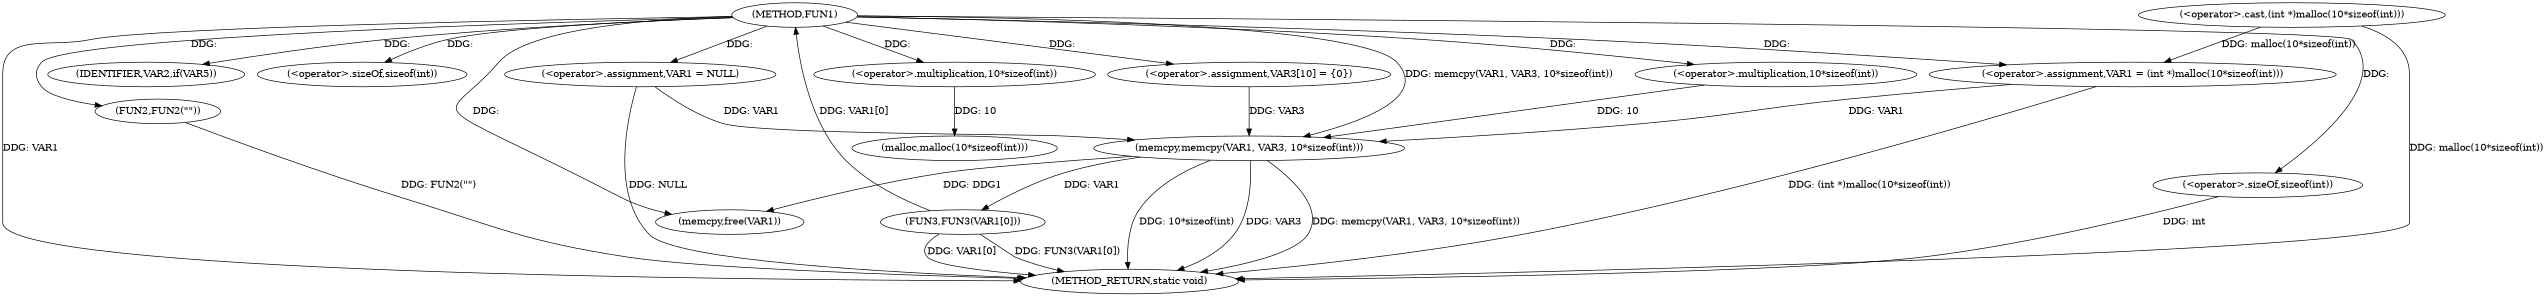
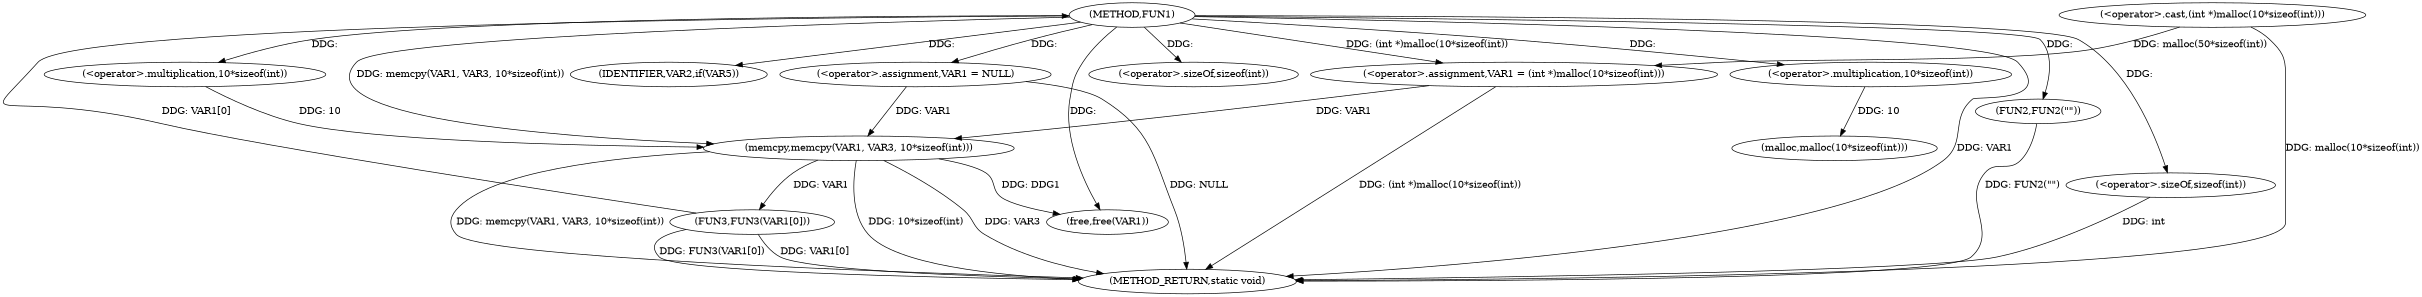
edge "(METHOD,FUN1)" -> "(<operator>.assignment,VAR1 = (int *)malloc(10*sizeof(int)))": label "DDG: " -> "DDG: (int *)malloc(10*sizeof(int))"
edge "(<operator>.cast,(int *)malloc(10*sizeof(int)))" -> "(<operator>.assignment,VAR1 = (int *)malloc(10*sizeof(int)))": label "DDG: malloc(10*sizeof(int))" -> "DDG: malloc(50*sizeof(int))"
node "(<operator>.assignment,VAR3[10] = {0})": removed
node "(memcpy,free(VAR1))": label "(memcpy,free(VAR1))" -> "(free,free(VAR1))"
